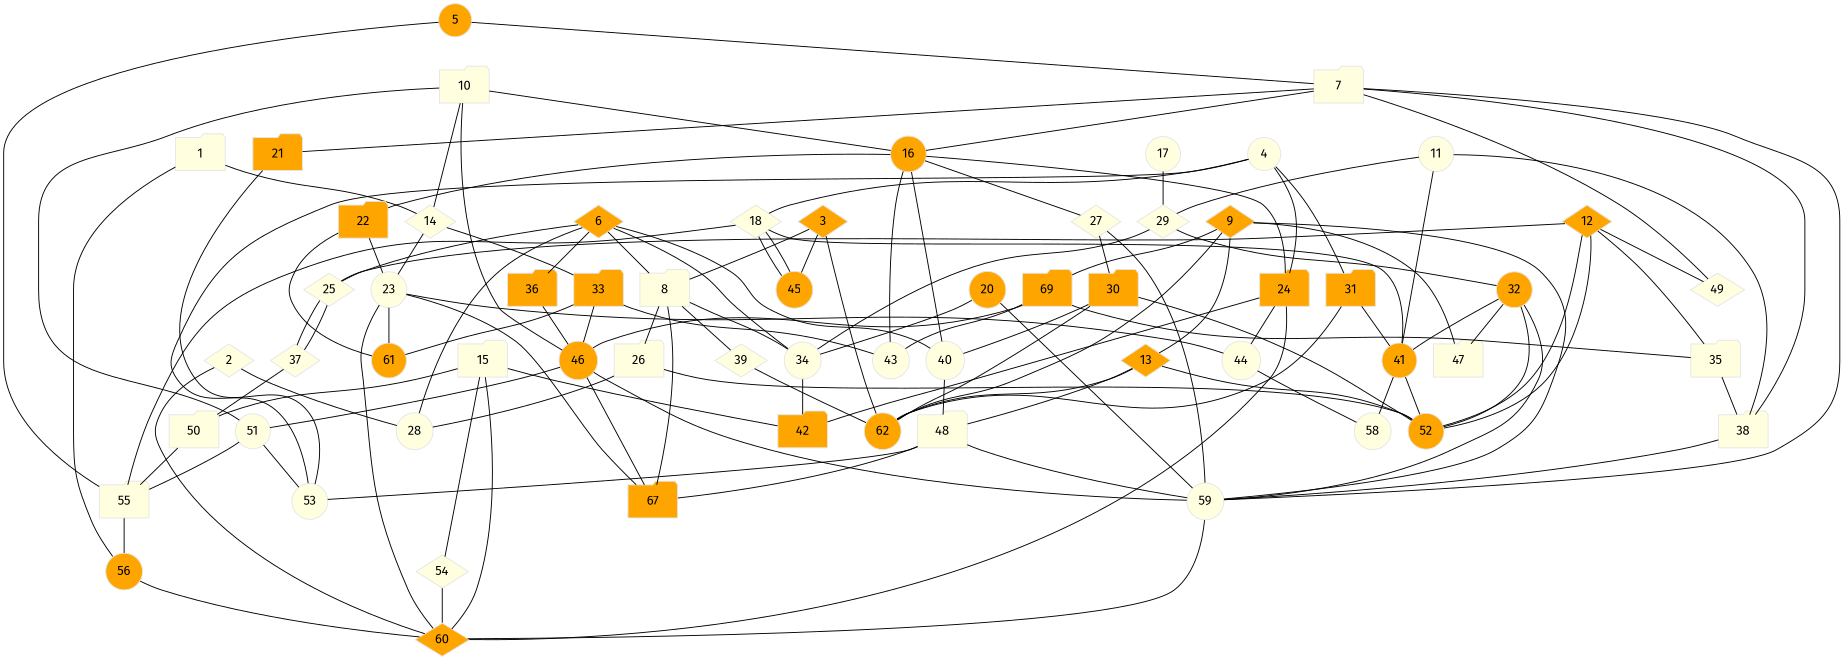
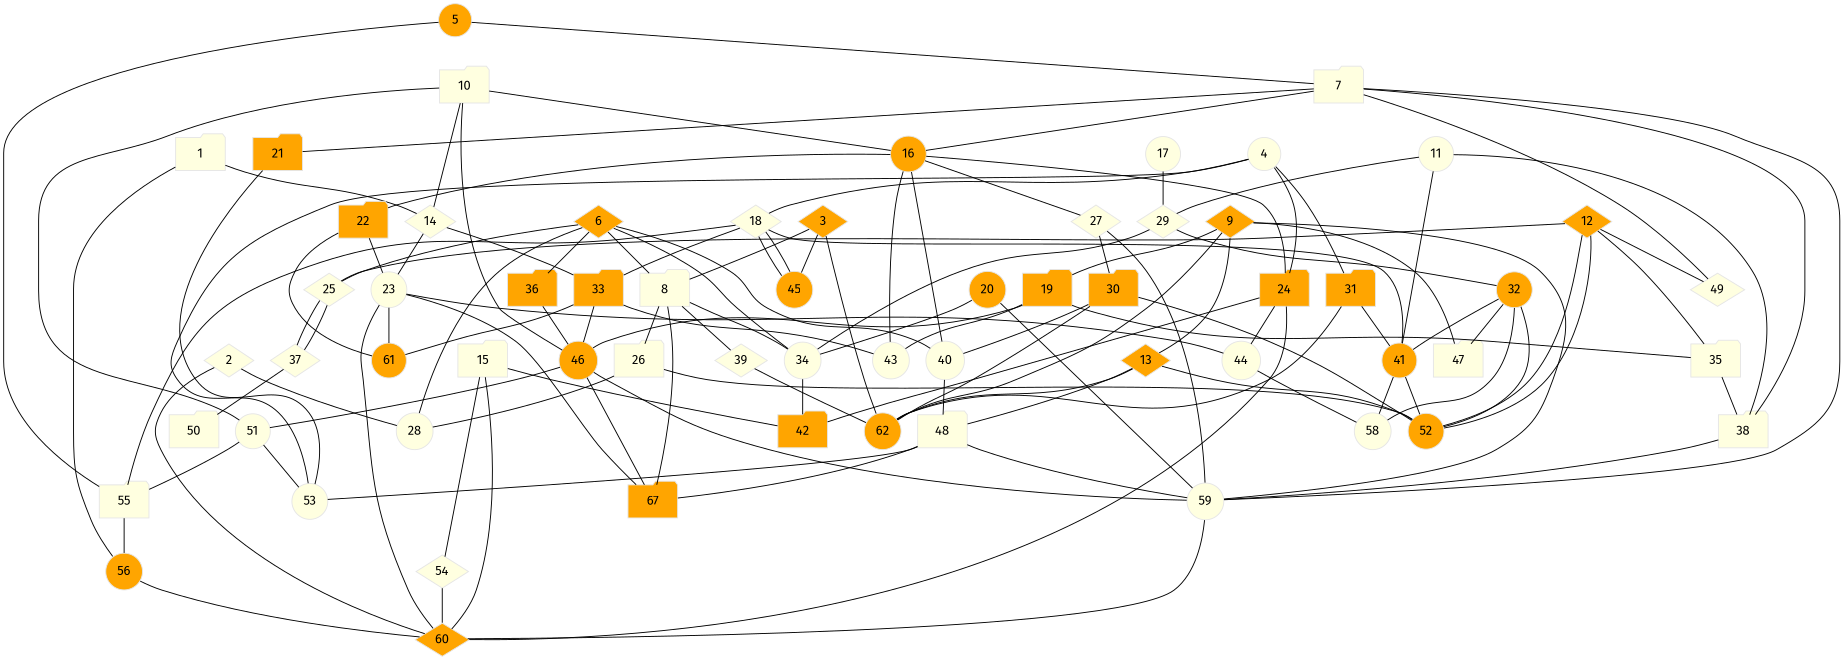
edge "18" -- "33": added
node "69": label "69" -> "19"
edge "15" -- "50": removed
edge "32" -- "59": now "32" -- "58"
edge "50" -- "55": removed
